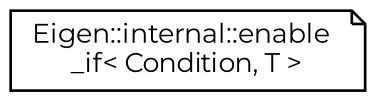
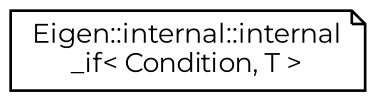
node "Eigen::internal::enable _if< Condition, T >": label "Eigen::internal::enable _if< Condition, T >" -> "Eigen::internal::internal _if< Condition, T >"
